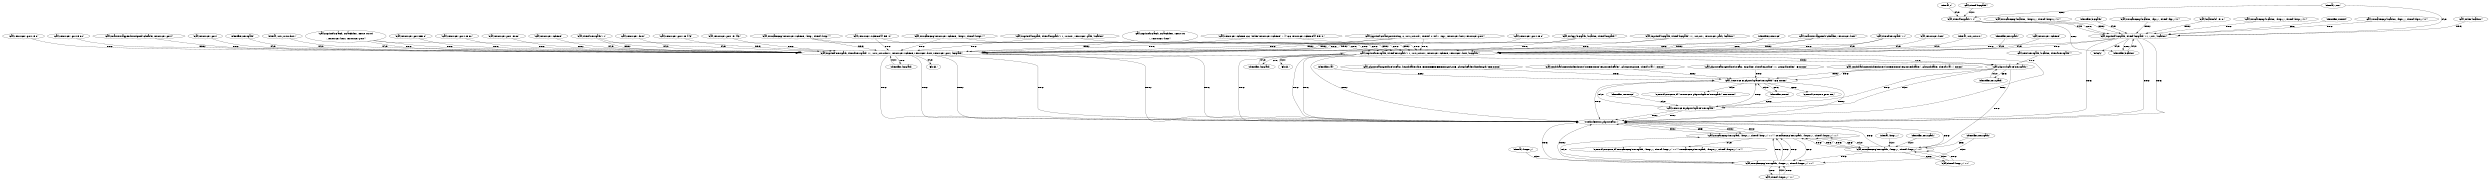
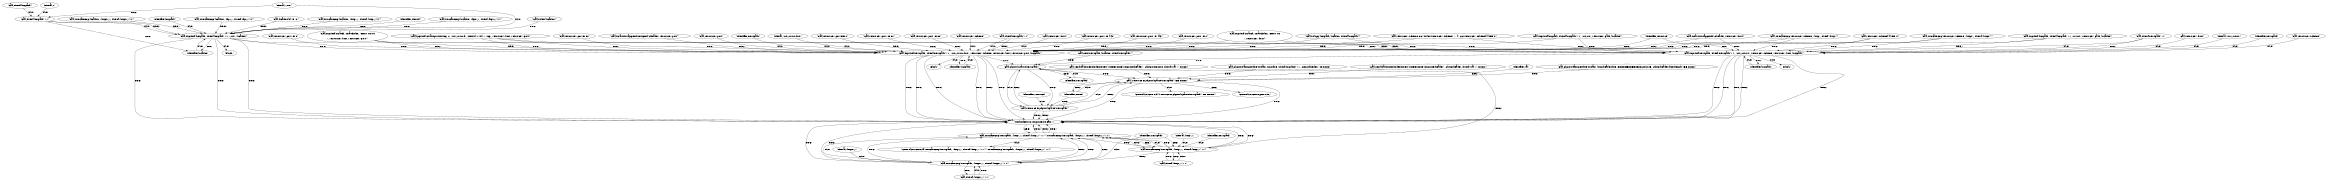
edge "(Call,resource = php_url_parse(new_path))" -> "(Call,php_url_parse(new_path))": added, label "CFG:"
node "(MethodReturn,php_stream *)": label "(MethodReturn,php_stream *)" -> "(MethodReturn,response_stream *)"
